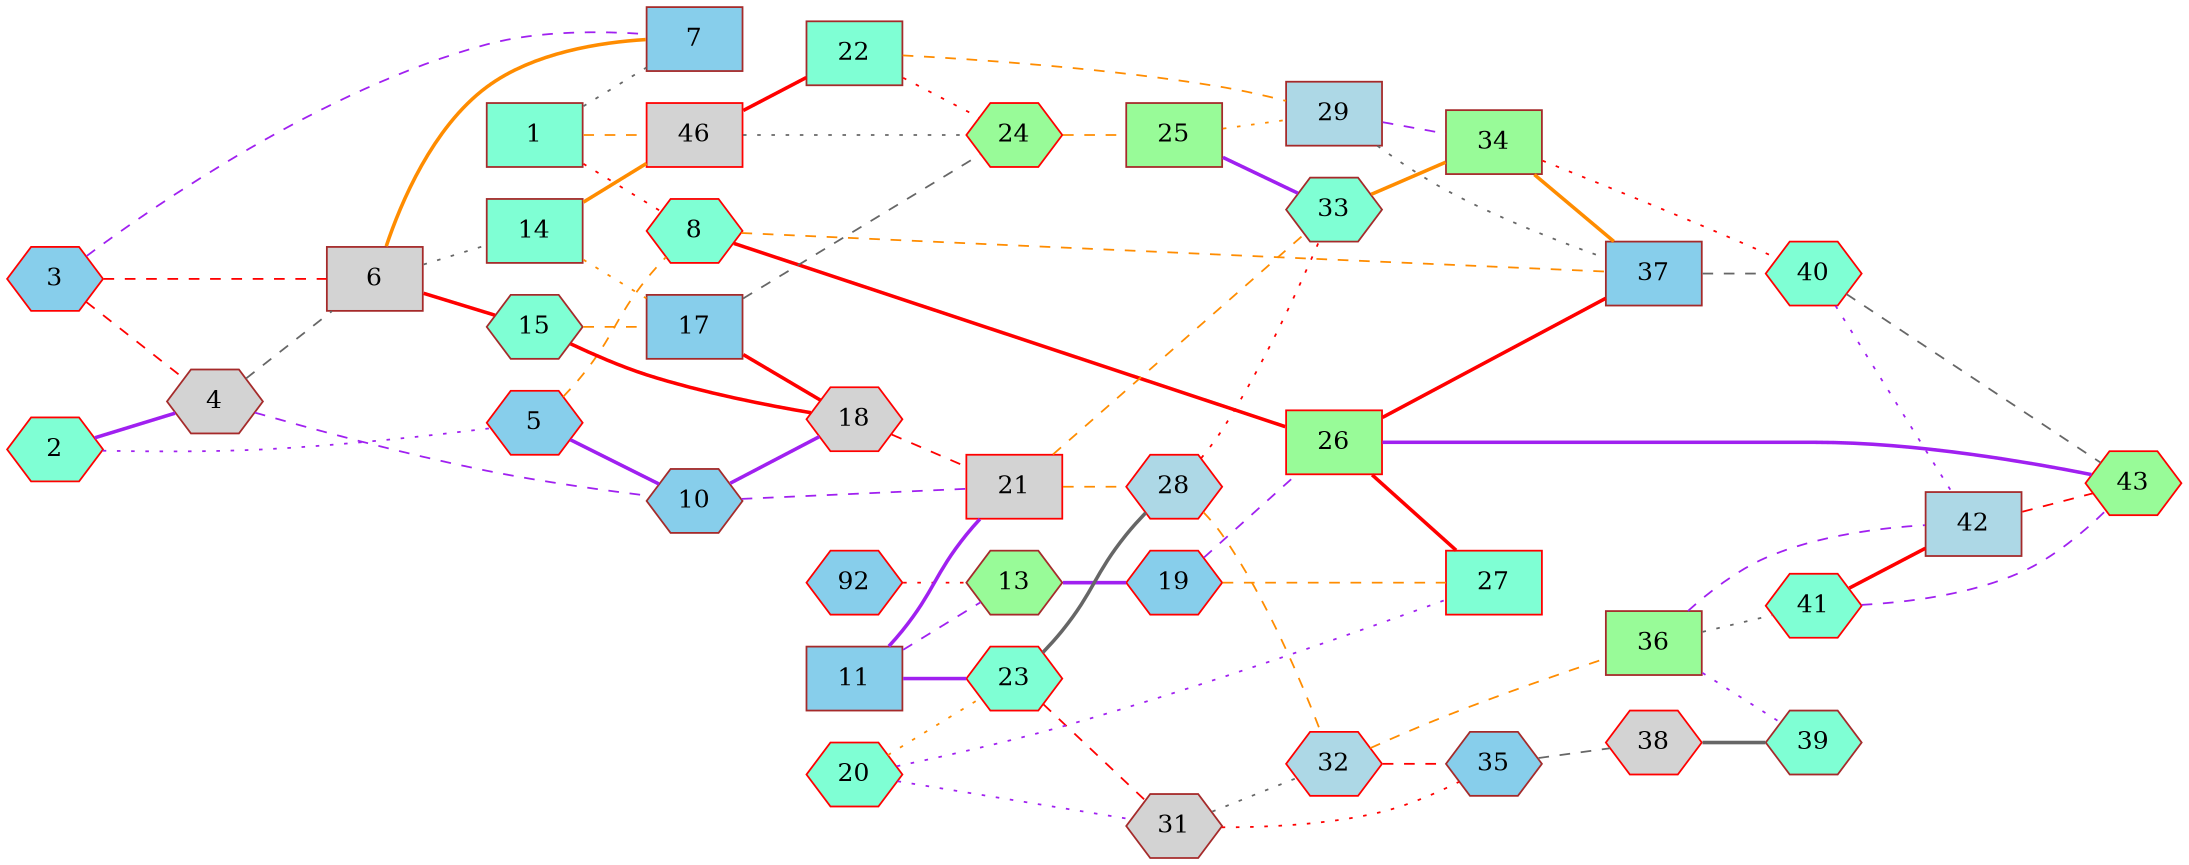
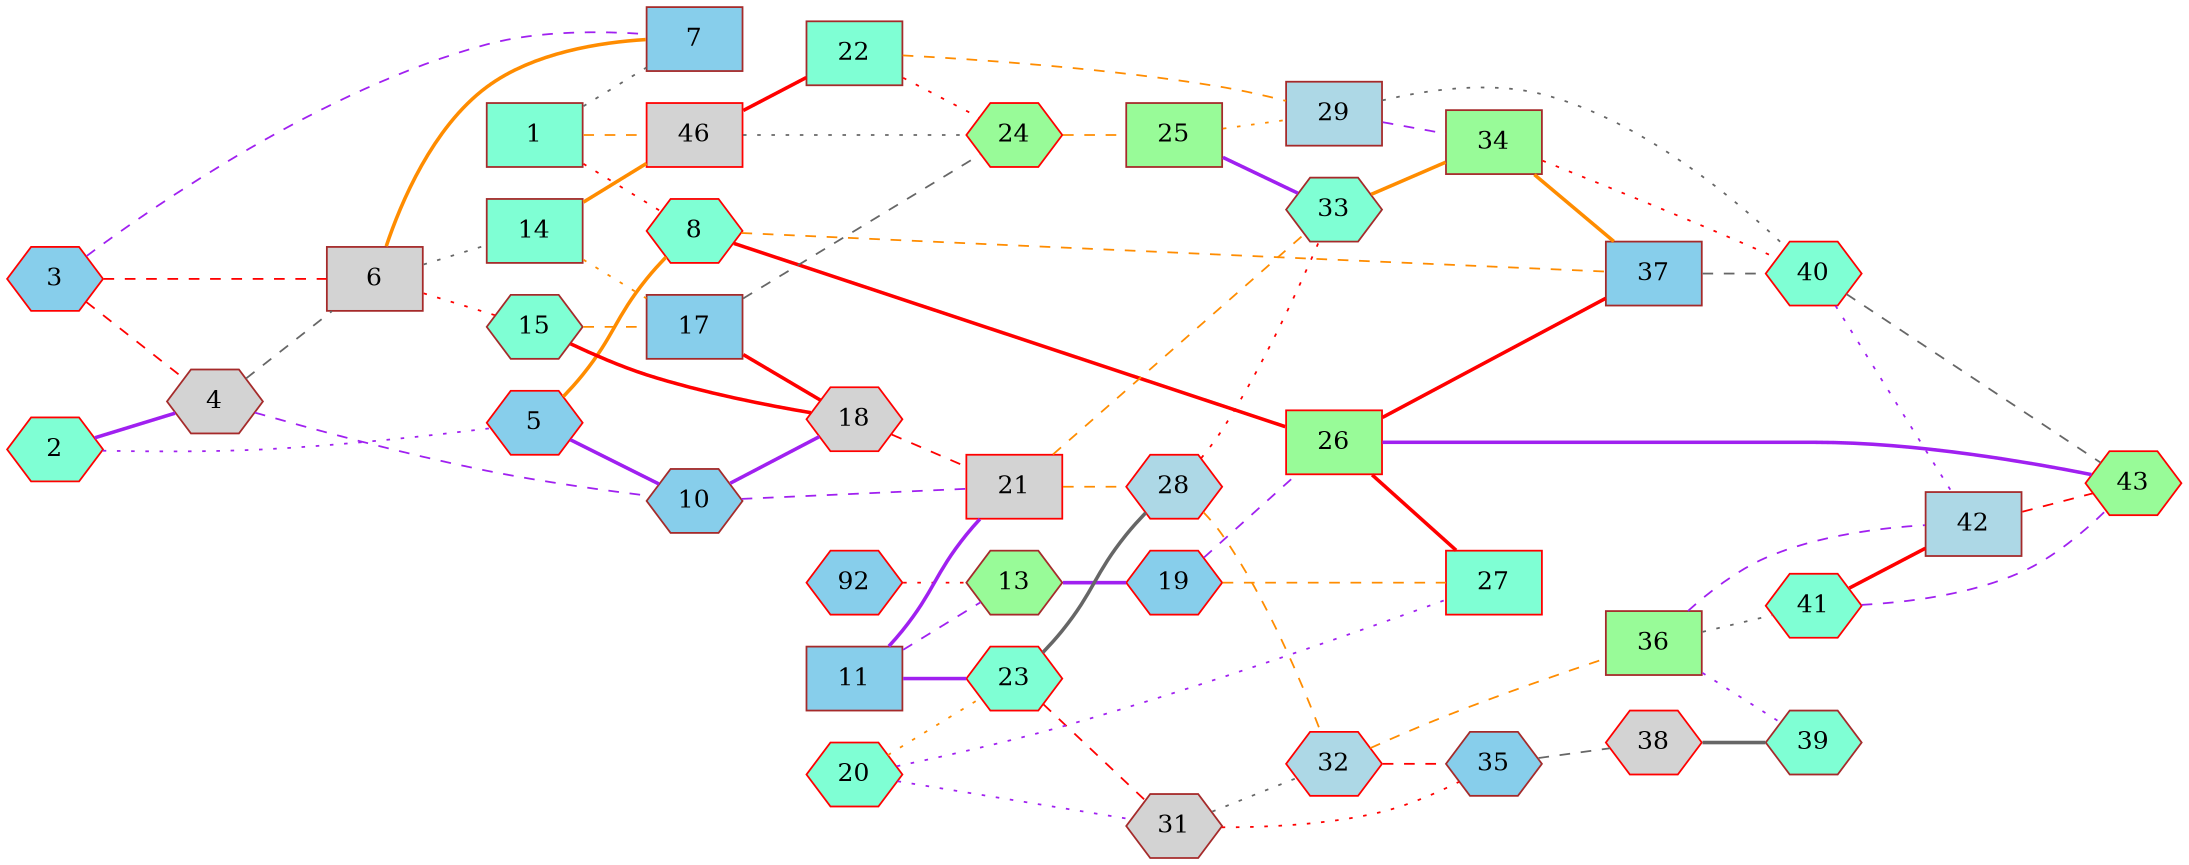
edge "29" -- "37": now "29" -- "40"
edge "6" -- "15": style bold -> dotted
edge "8" -- "5": style dashed -> bold
